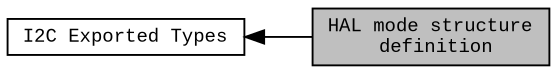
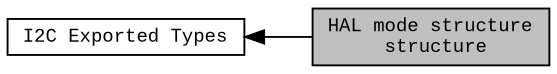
node "HAL mode structure definition": label "HAL mode structure definition" -> "HAL mode structure structure"
